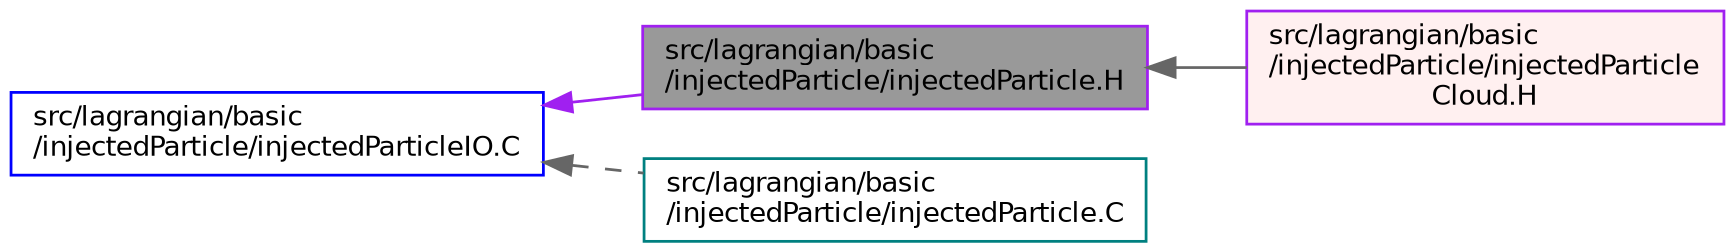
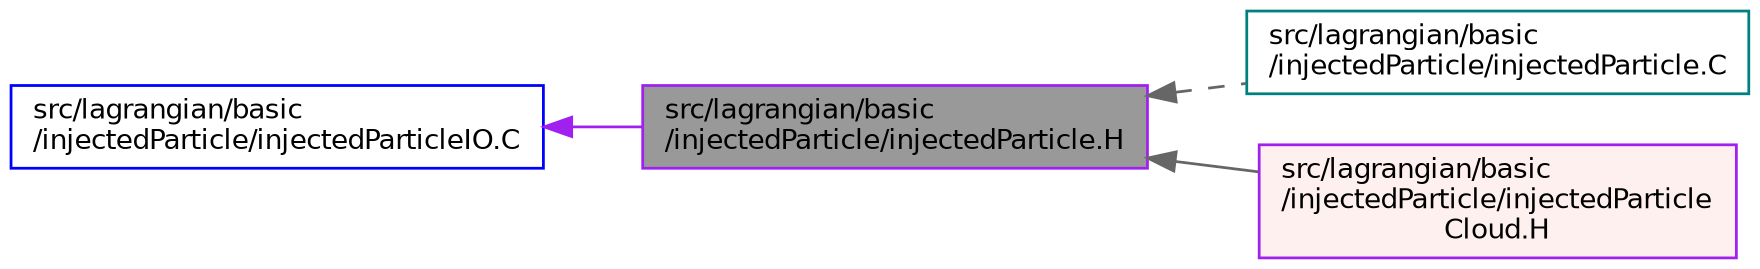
edge "src/lagrangian/basic /injectedParticle/injectedParticle.C" -> "src/lagrangian/basic /injectedParticle/injectedParticleIO.C": now "src/lagrangian/basic /injectedParticle/injectedParticle.C" -> "src/lagrangian/basic /injectedParticle/injectedParticle.H"
